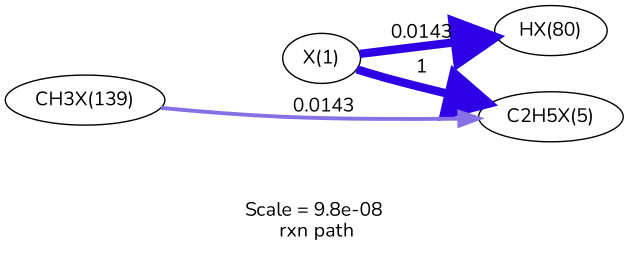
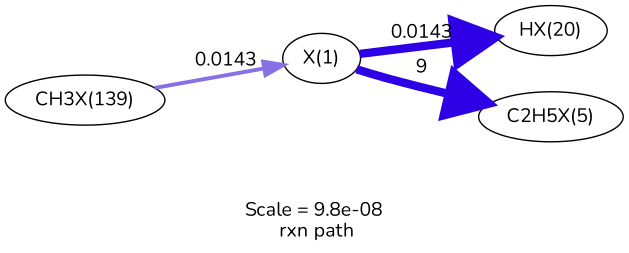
node "HX(80)": label "HX(80)" -> "HX(20)"
edge "X(1)" -> "C2H5X(5)": label " 1" -> " 9"
edge "CH3X(139)" -> "C2H5X(5)": now "CH3X(139)" -> "X(1)"
